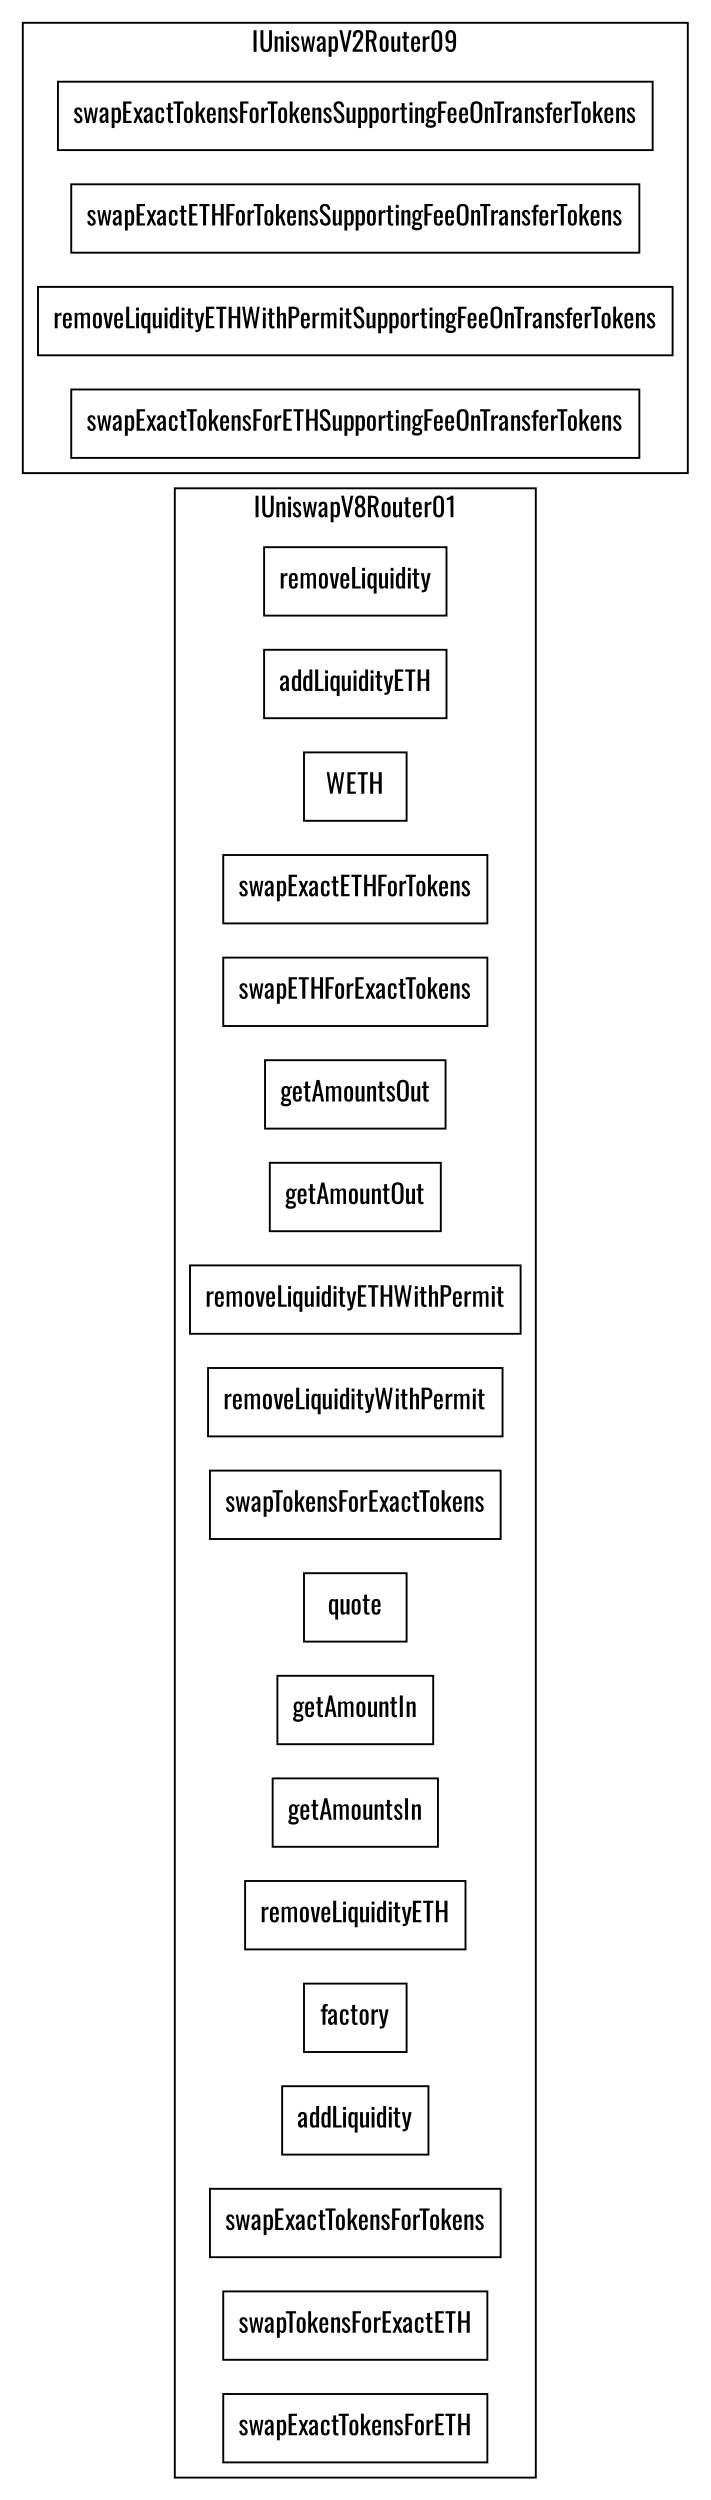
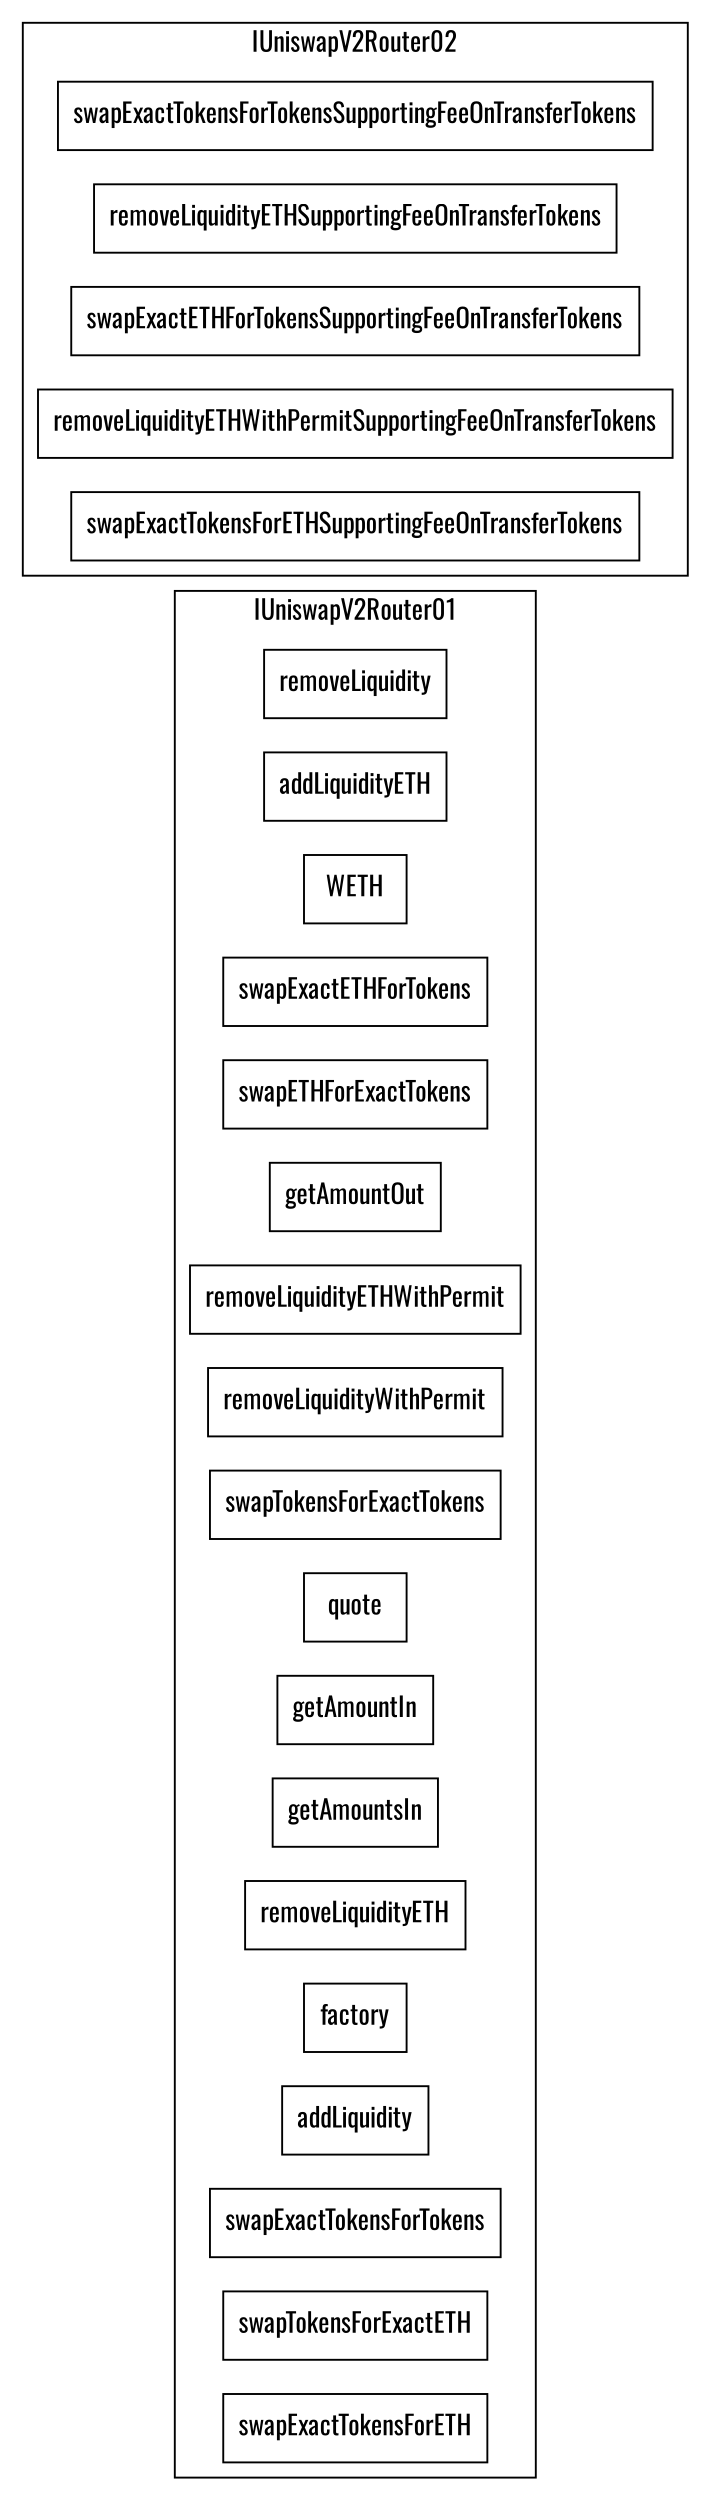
cluster "IUniswapV2Router09": label "IUniswapV2Router09" -> "IUniswapV2Router02"
node "removeLiquidityETHSupportingFeeOnTransferTokens": added
cluster "IUniswapV8Router01": label "IUniswapV8Router01" -> "IUniswapV2Router01"
node "getAmountsOut": removed
